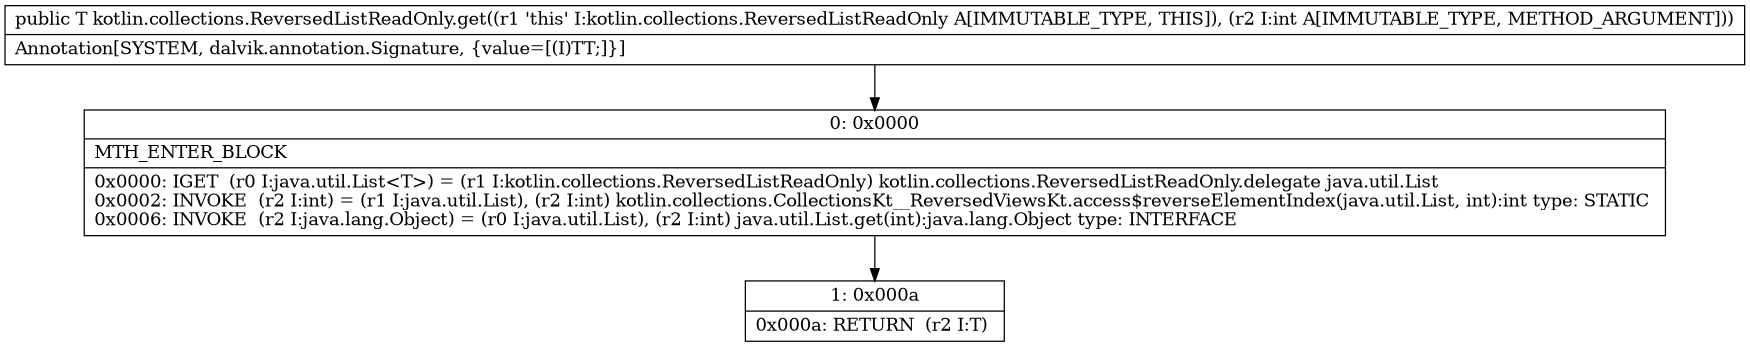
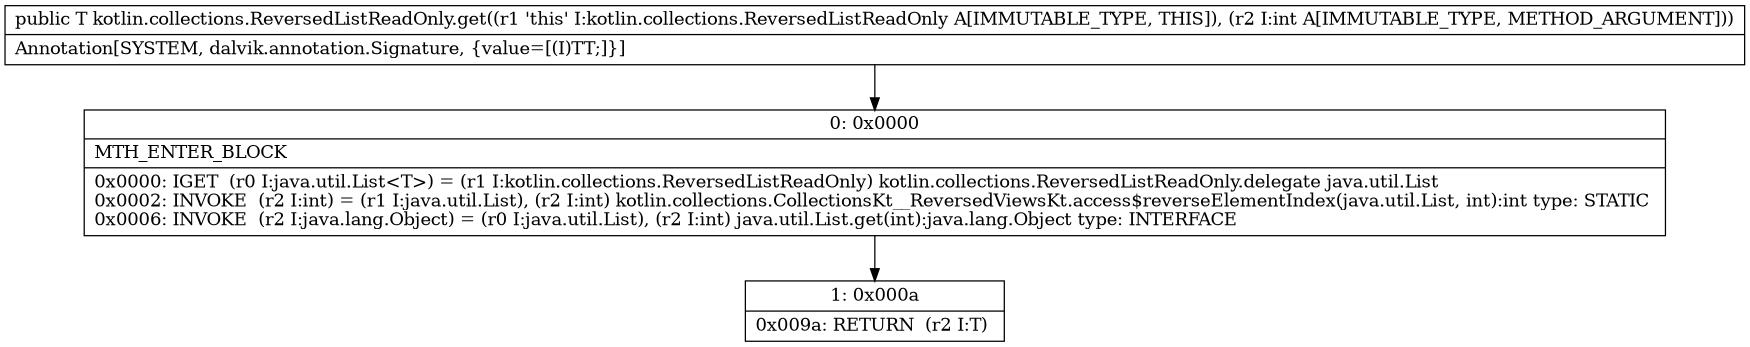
node "1: 0x000a": text "0x000a: RETURN  (r2 I:T)" -> "0x009a: RETURN  (r2 I:T)"
